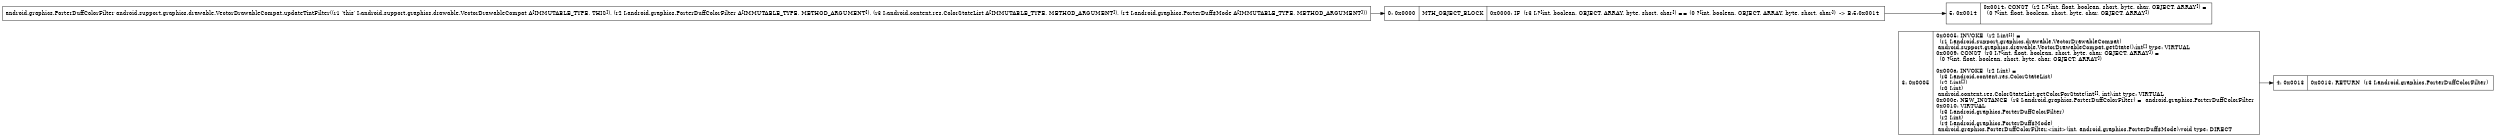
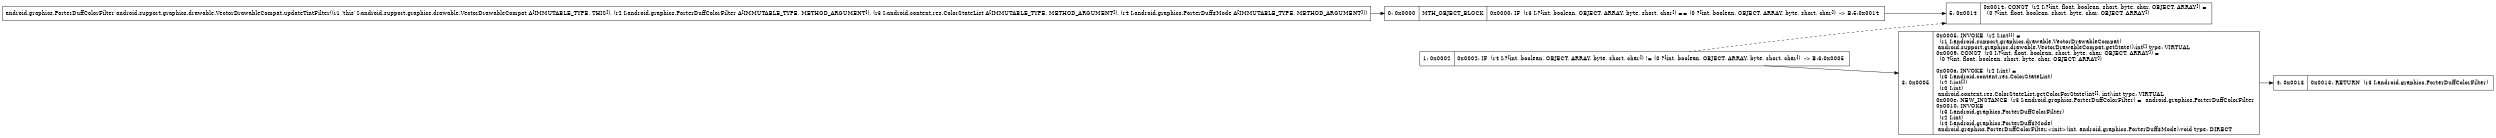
node "1: 0x0002": added
node "3: 0x0005": text "0x0010: VIRTUAL" -> "0x0010: INVOKE"
